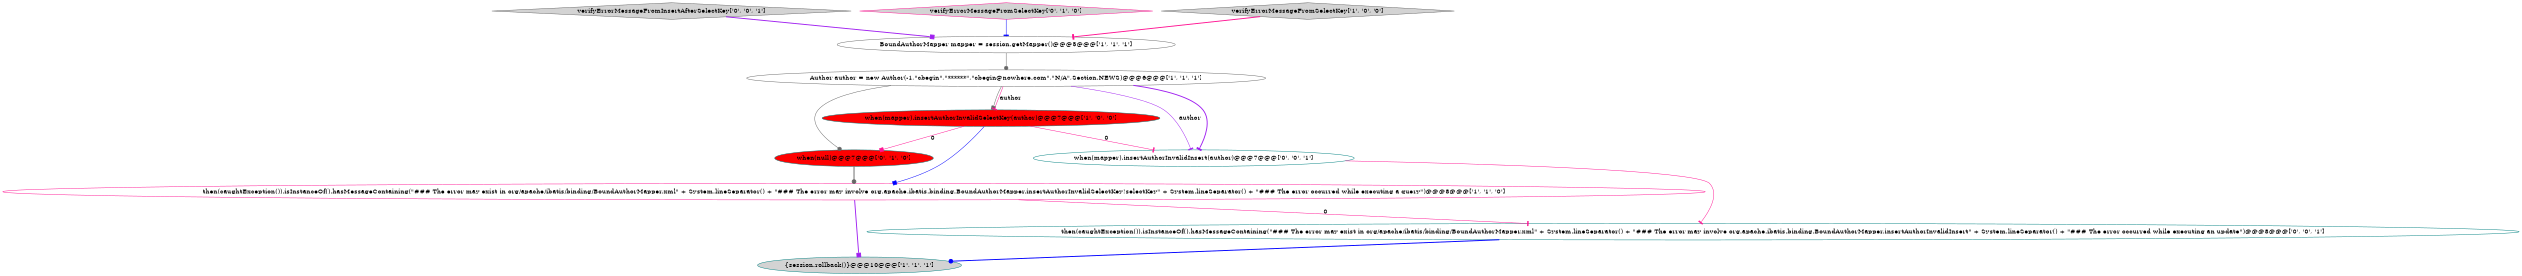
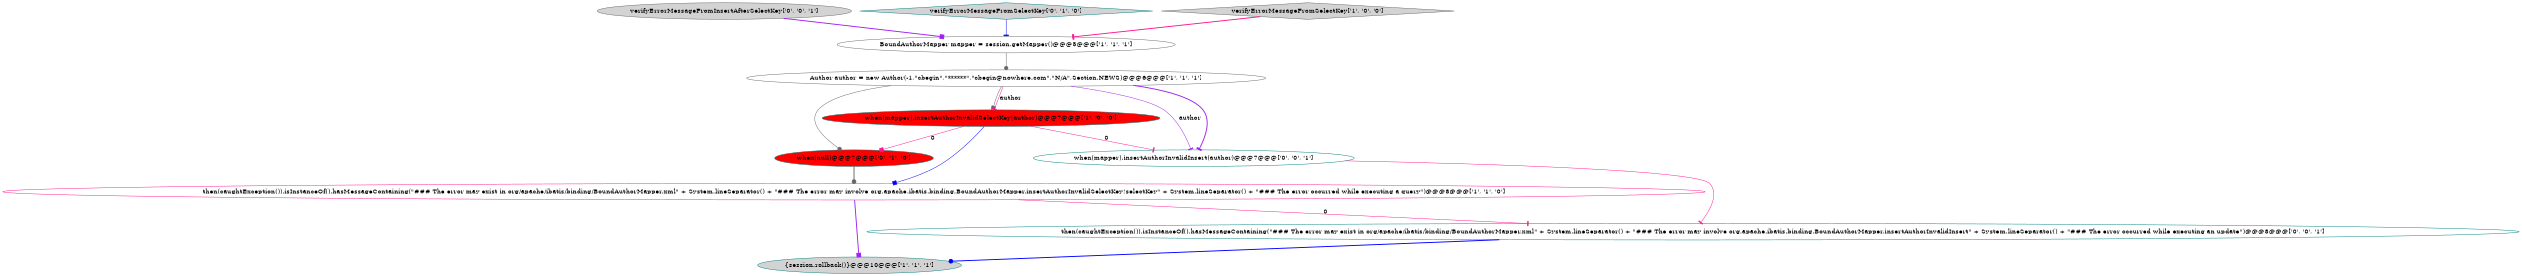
node "verifyErrorMessageFromInsertAfterSelectKey['0', '0', '1']": shape diamond -> ellipse
node "verifyErrorMessageFromSelectKey['0', '1', '0']": color deeppink -> teal
